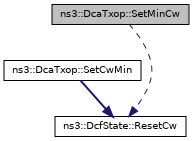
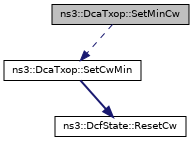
edge "ns3::DcaTxop::SetMinCw" -> "ns3::DcfState::ResetCw": now "ns3::DcaTxop::SetMinCw" -> "ns3::DcaTxop::SetCwMin"
